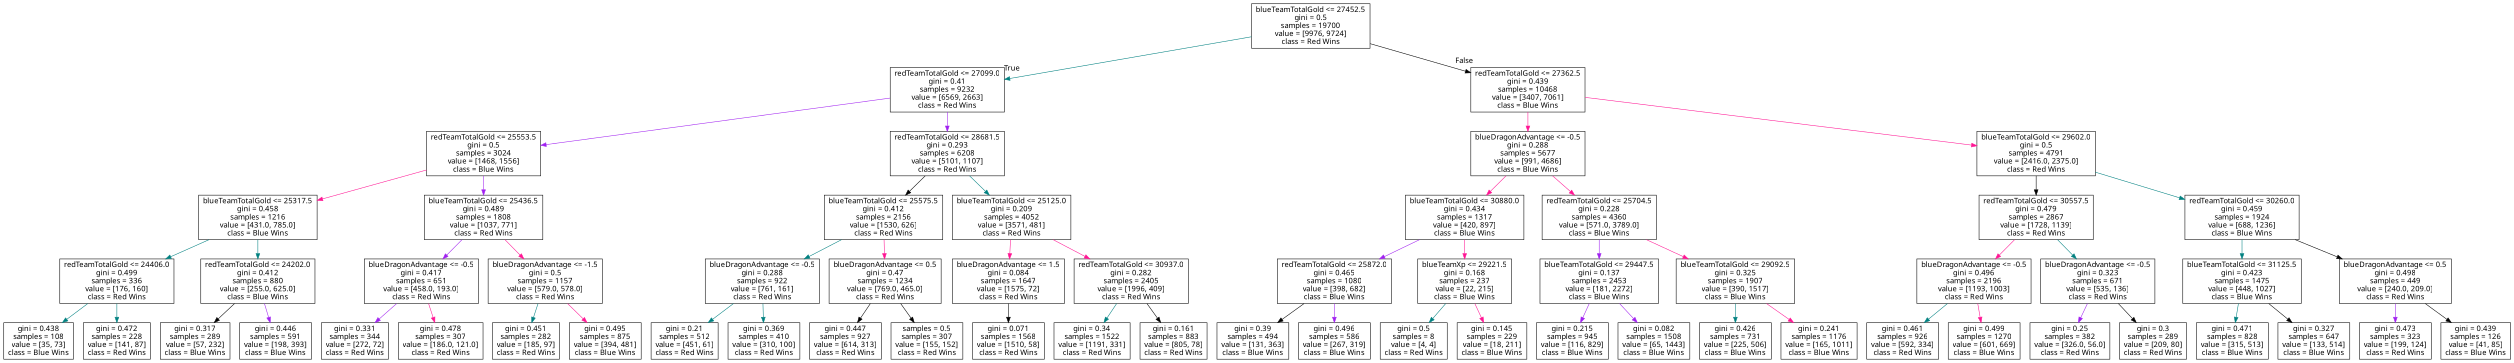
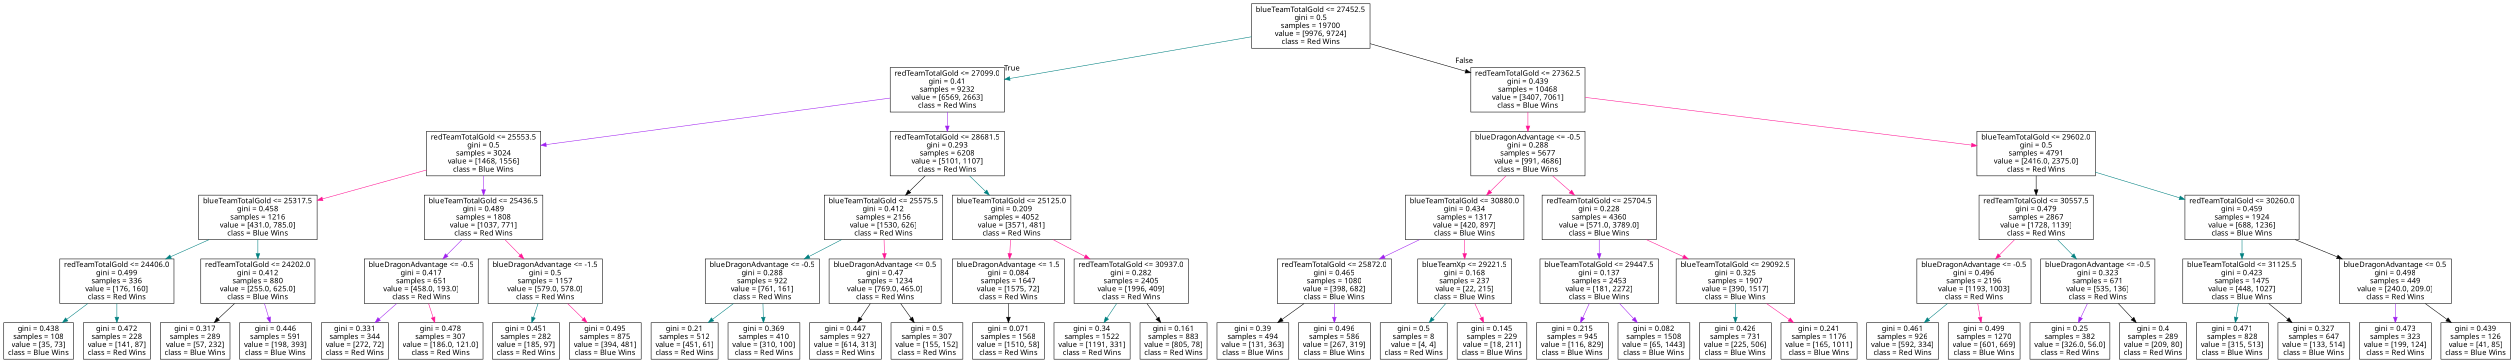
node "samples = 0.5 samples = 307 value = [155, 152] class = Red Wins": label "samples = 0.5 samples = 307 value = [155, 152] class = Red Wins" -> "gini = 0.5 samples = 307 value = [155, 152] class = Red Wins"
node "gini = 0.3 samples = 289 value = [209, 80] class = Red Wins": label "gini = 0.3 samples = 289 value = [209, 80] class = Red Wins" -> "gini = 0.4 samples = 289 value = [209, 80] class = Red Wins"
